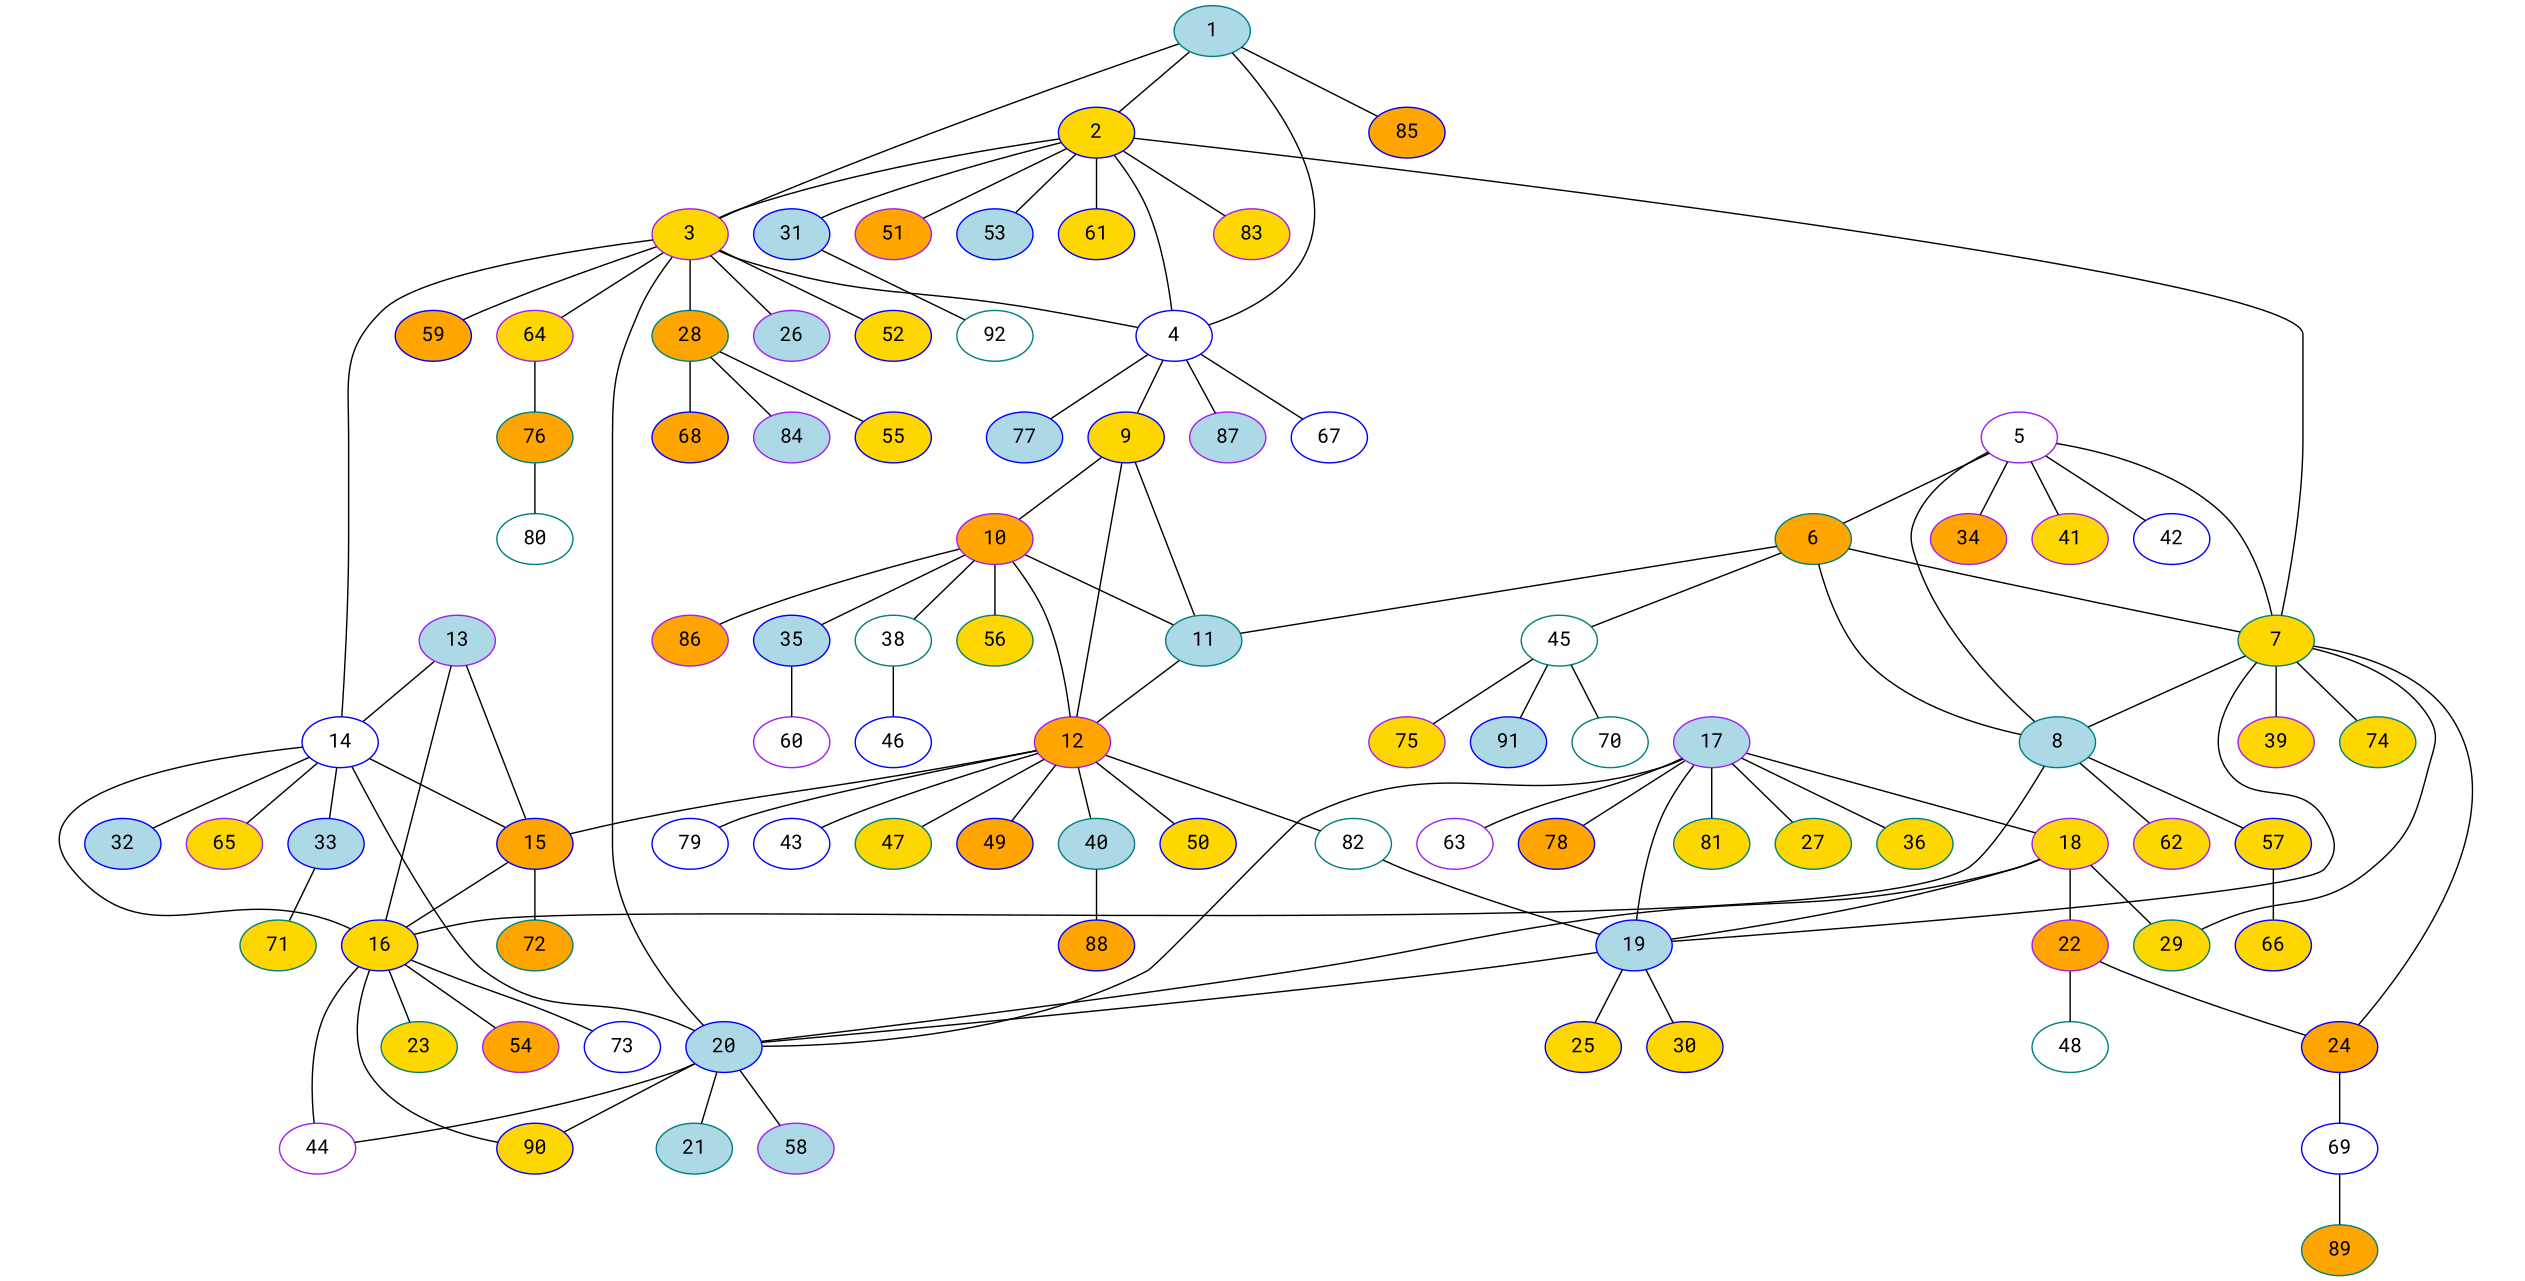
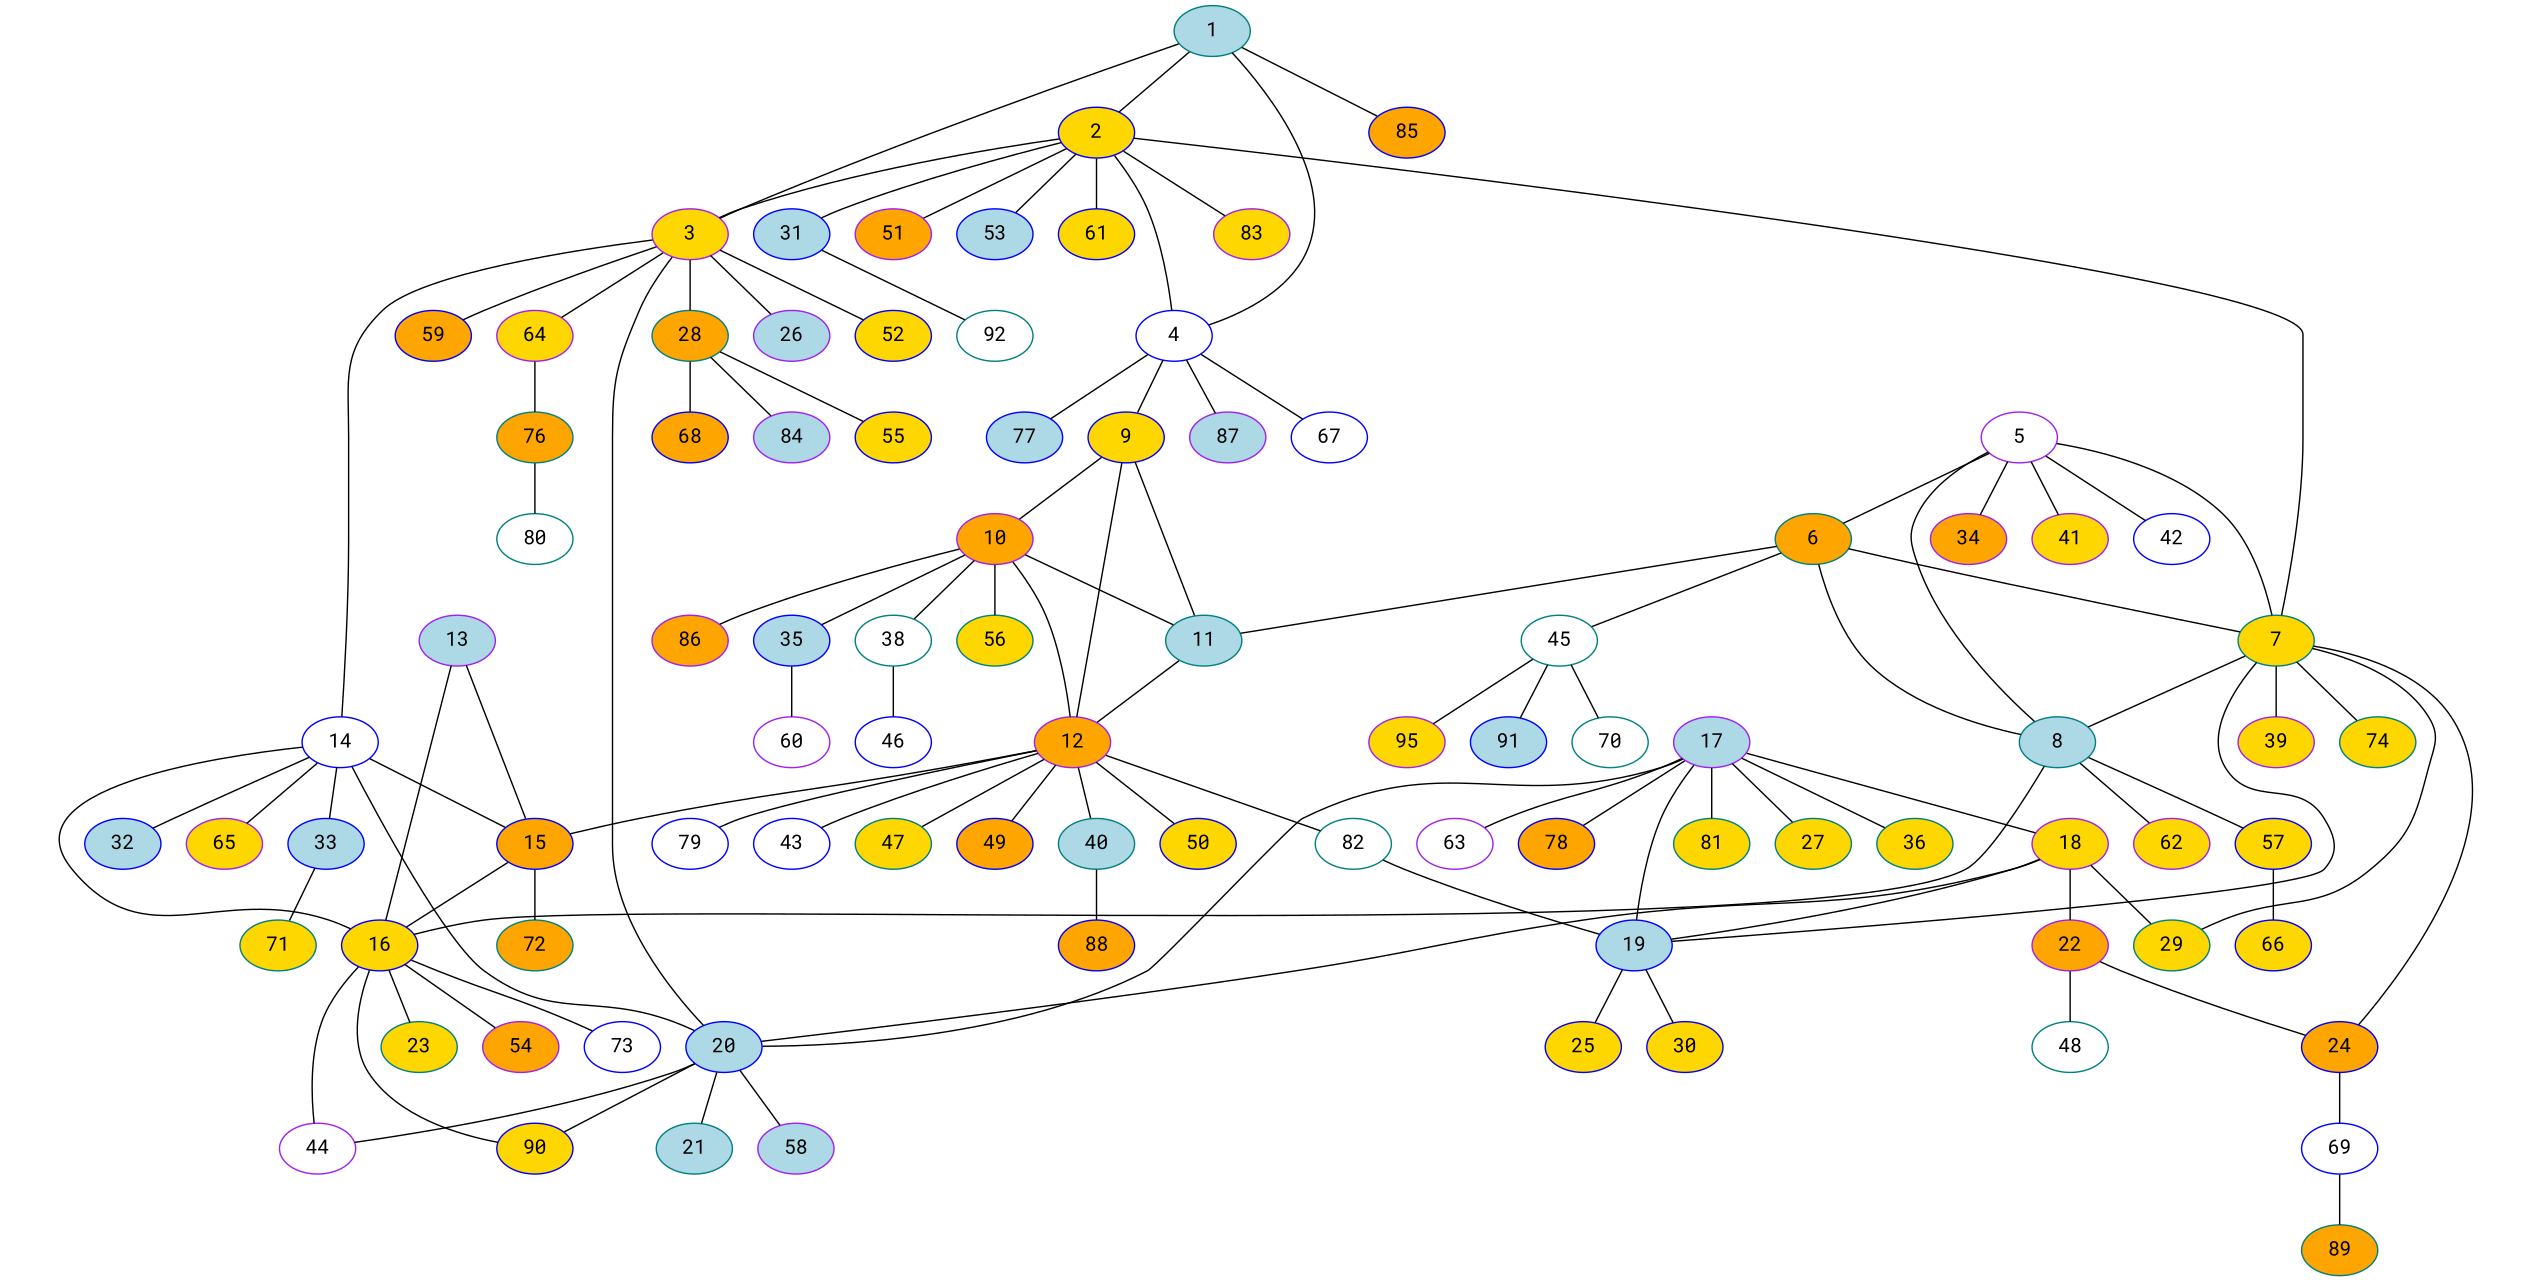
edge "3" -- "4": removed
edge "13" -- "14": removed
node "75": label "75" -> "95"
edge "19" -- "20": removed
